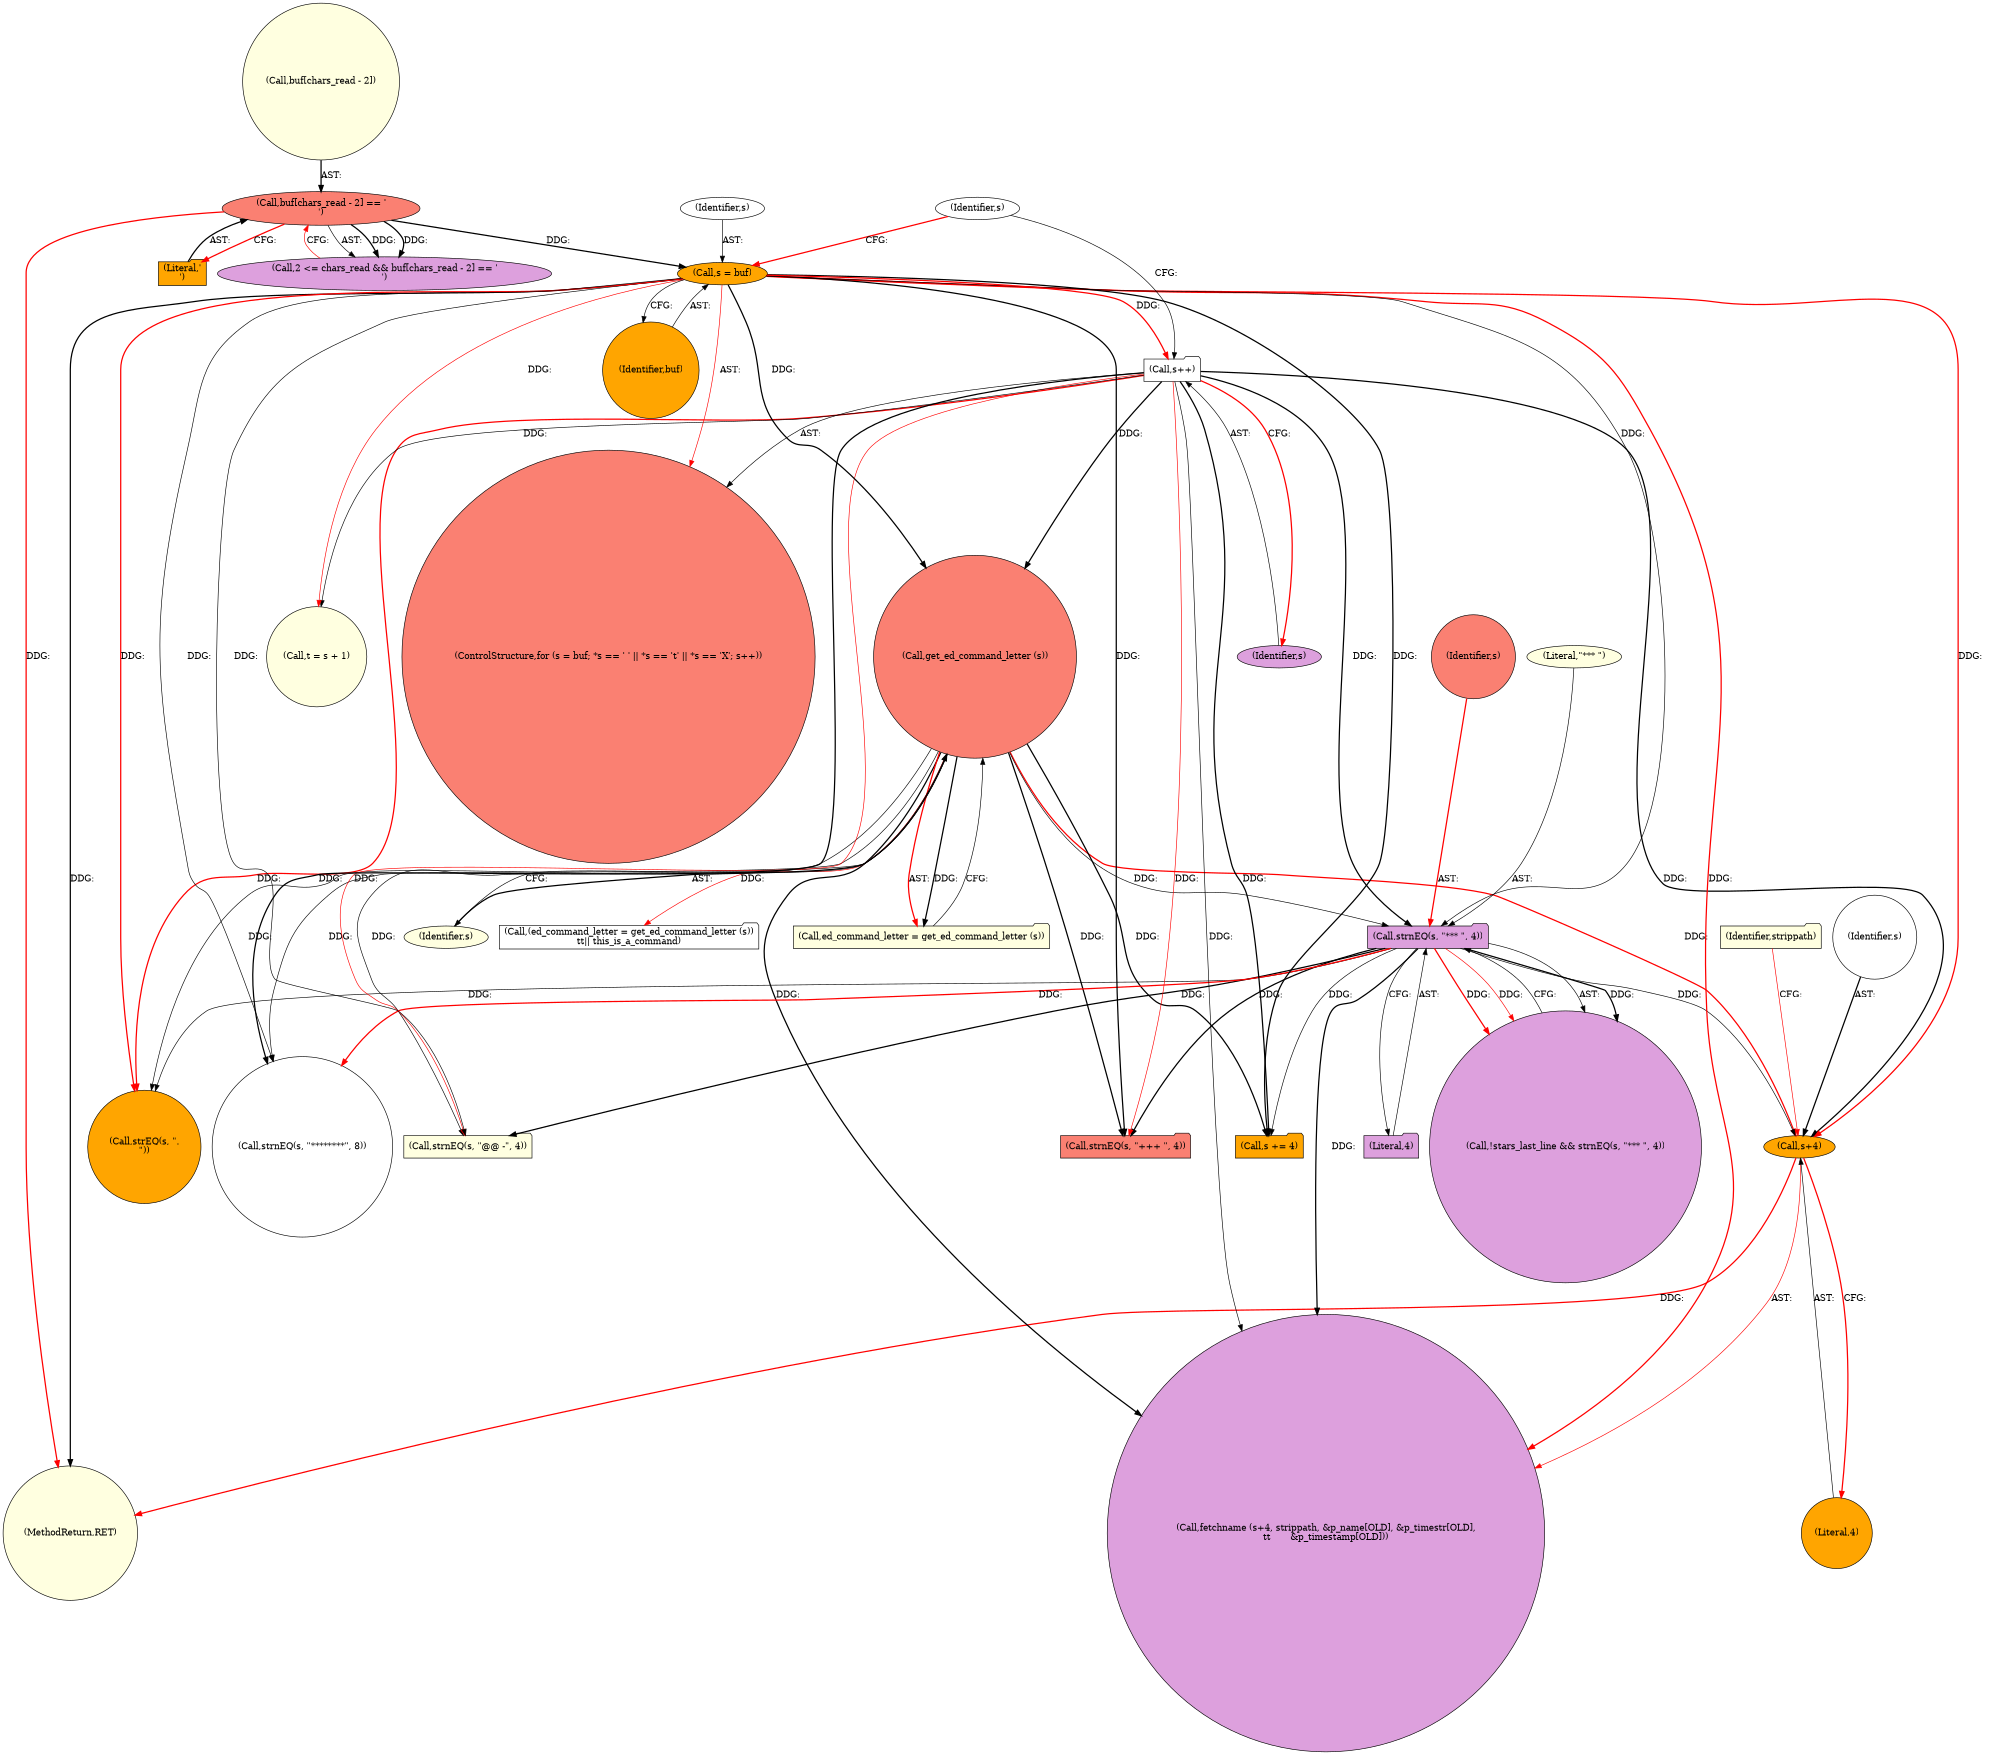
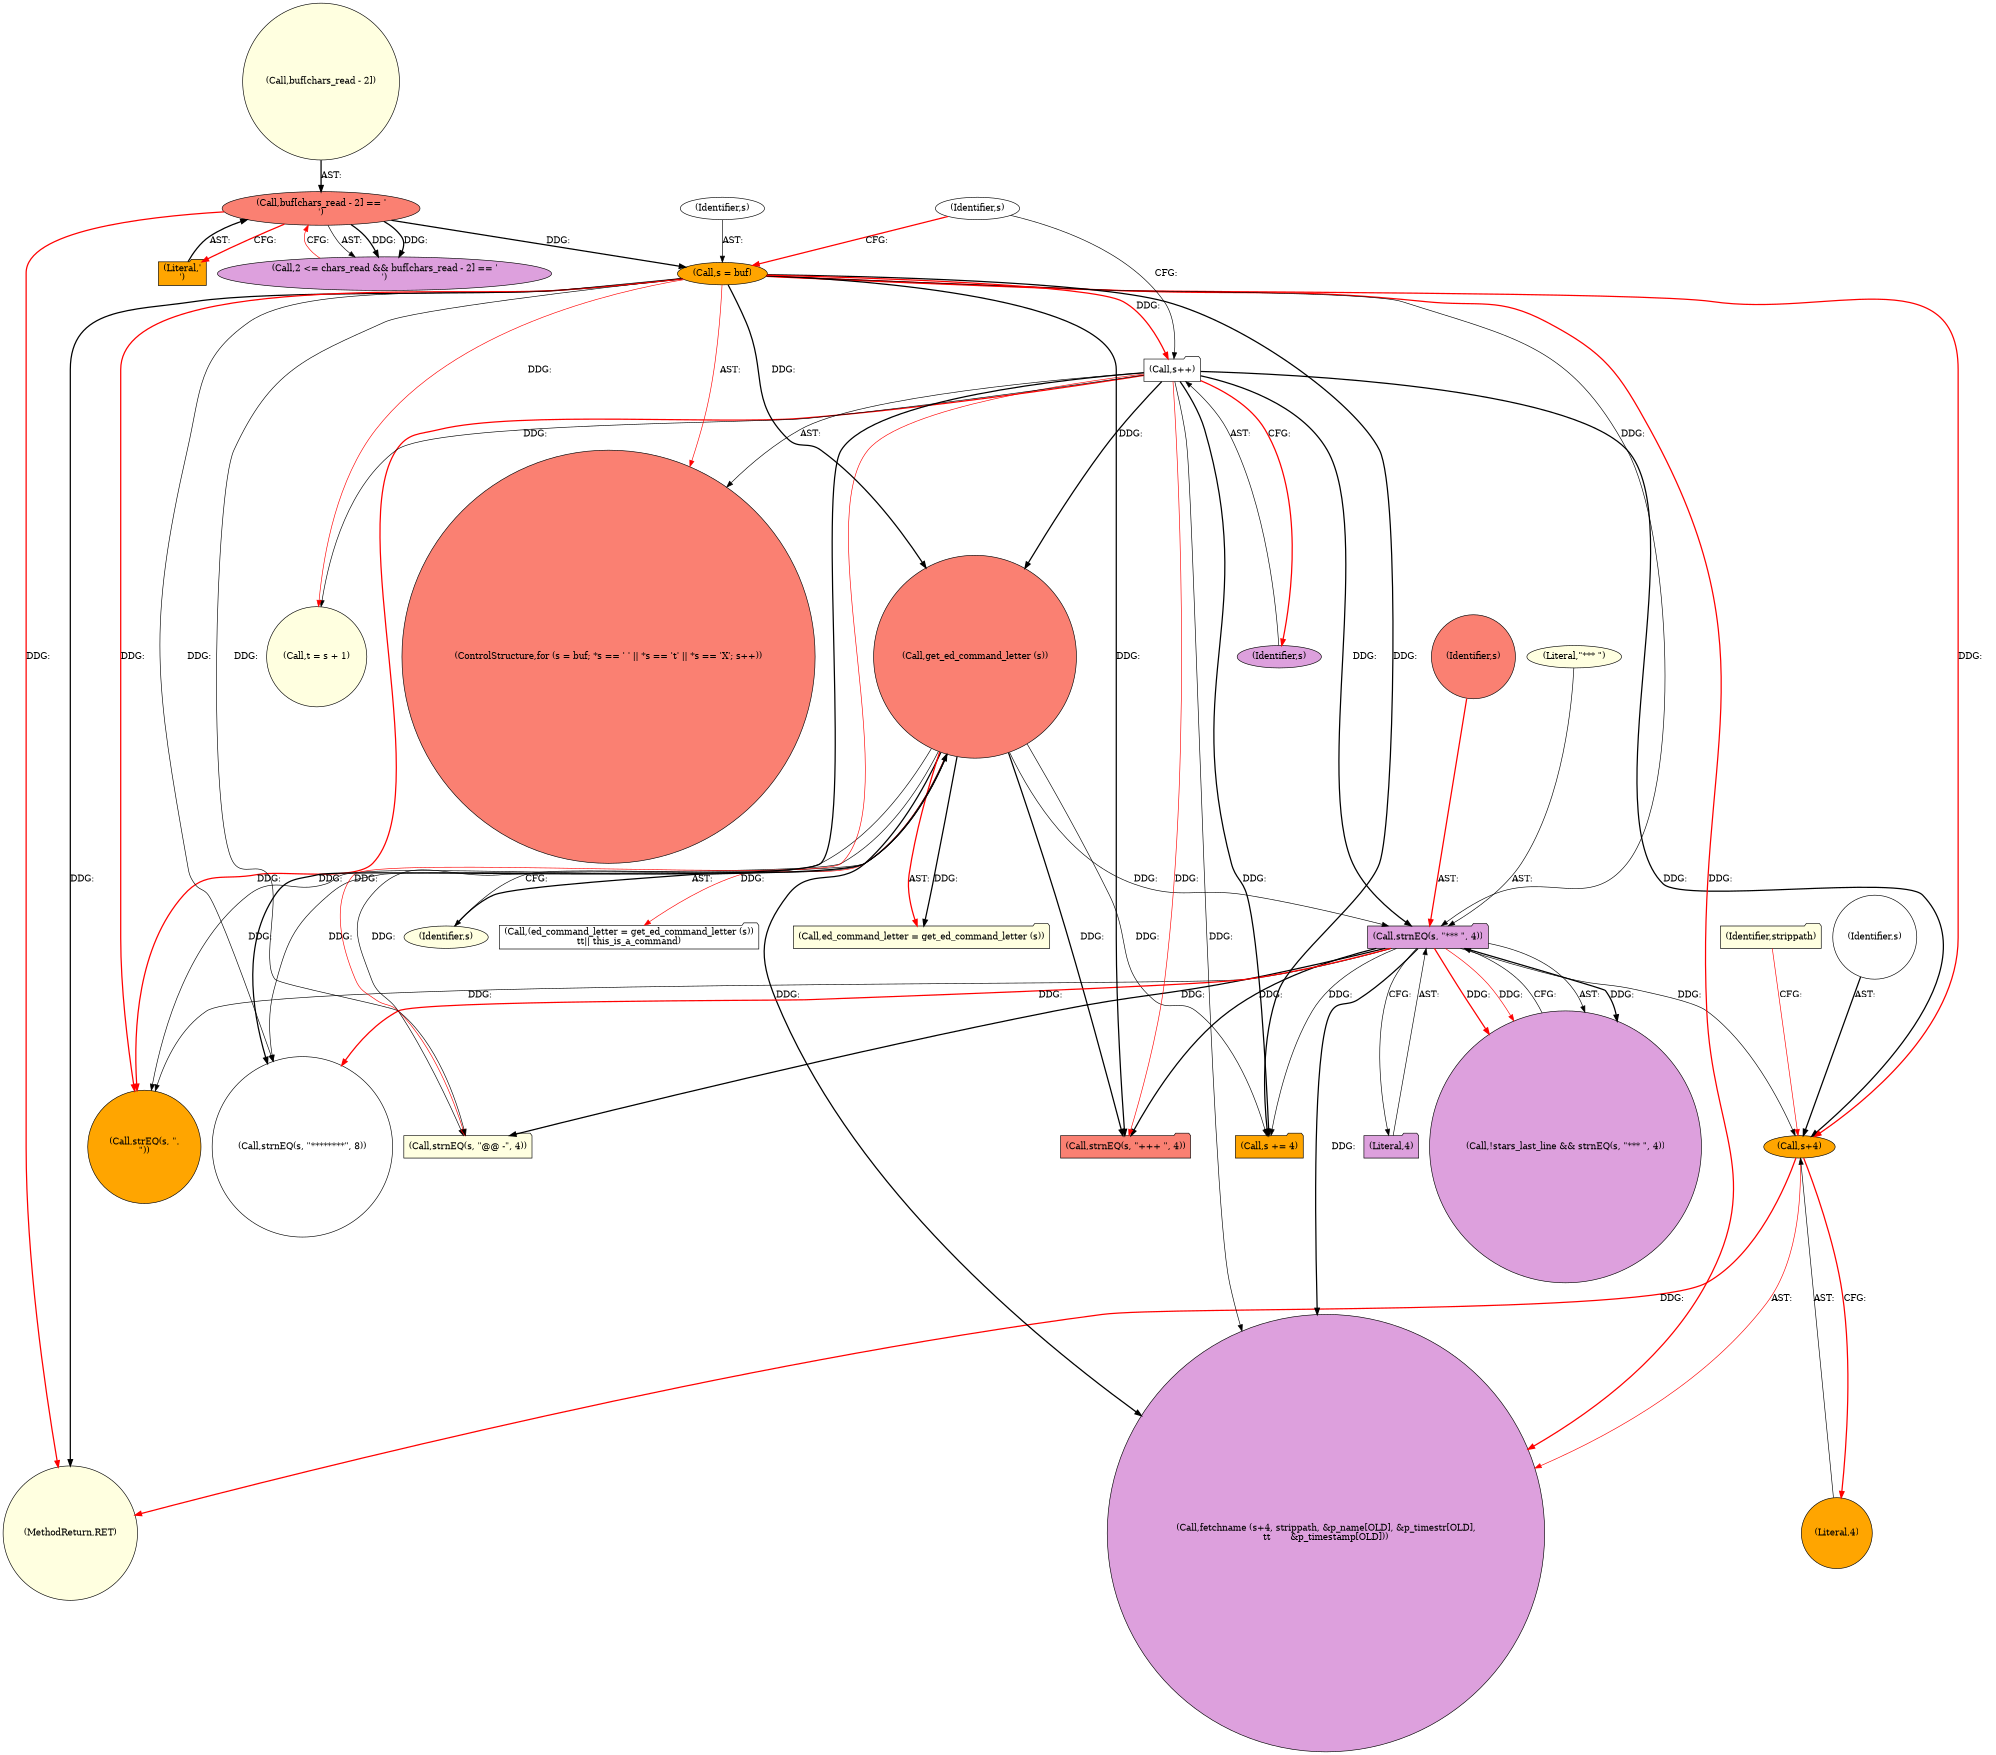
node "(Identifier,buf)": removed
edge "(Call,ed_command_letter = get_ed_command_letter (s))" -> "(Call,get_ed_command_letter (s))": removed, label "CFG:"
edge "(Call,get_ed_command_letter (s))" -> "(Call,s+4)": removed, label "DDG:"
edge "(Call,get_ed_command_letter (s))" -> "(Call,s += 4)": style bold -> solid
